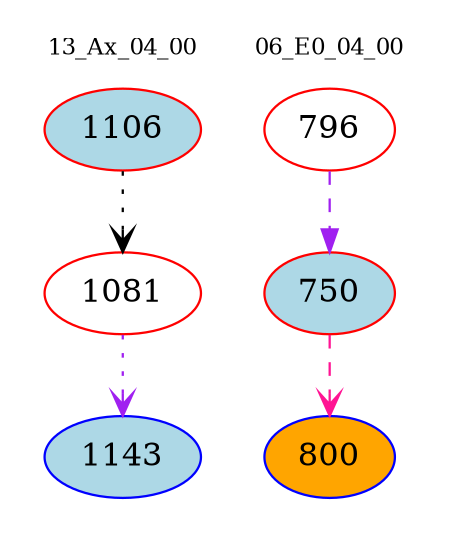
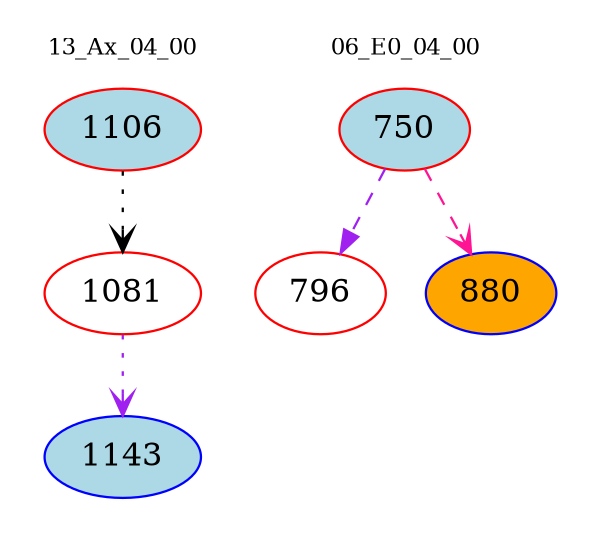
edge "796" -> "750": reversed
node "800": label "800" -> "880"
